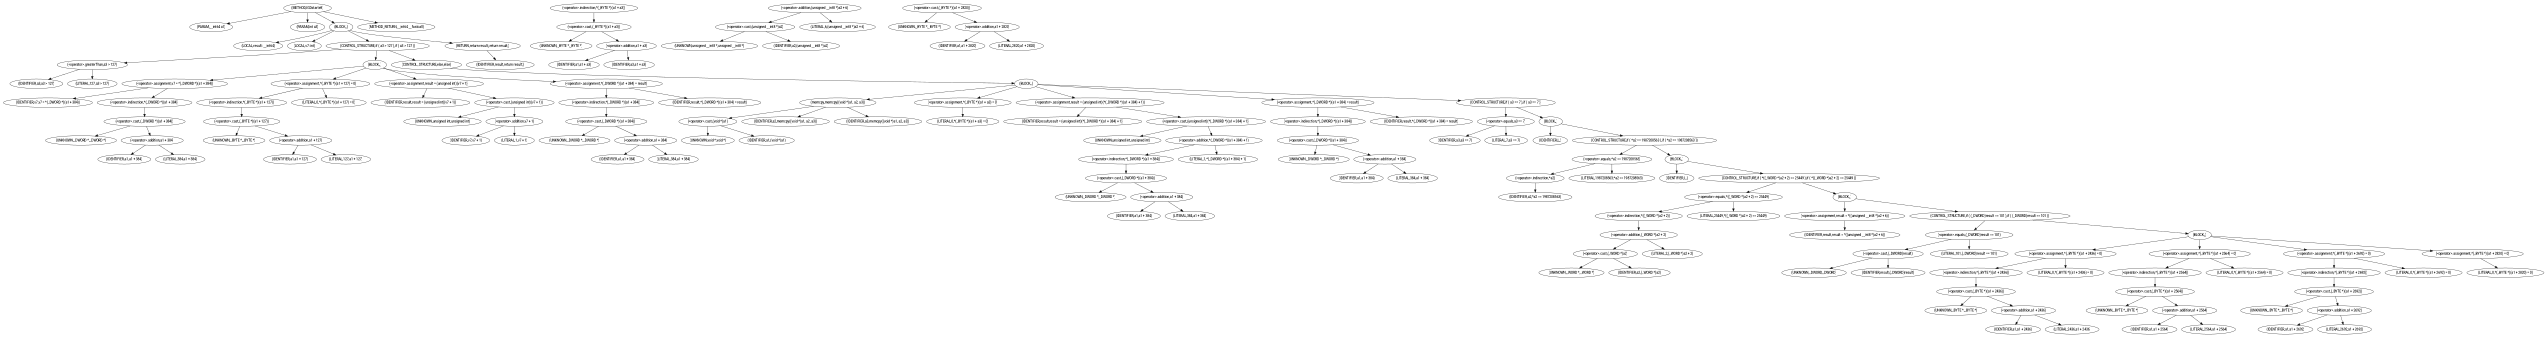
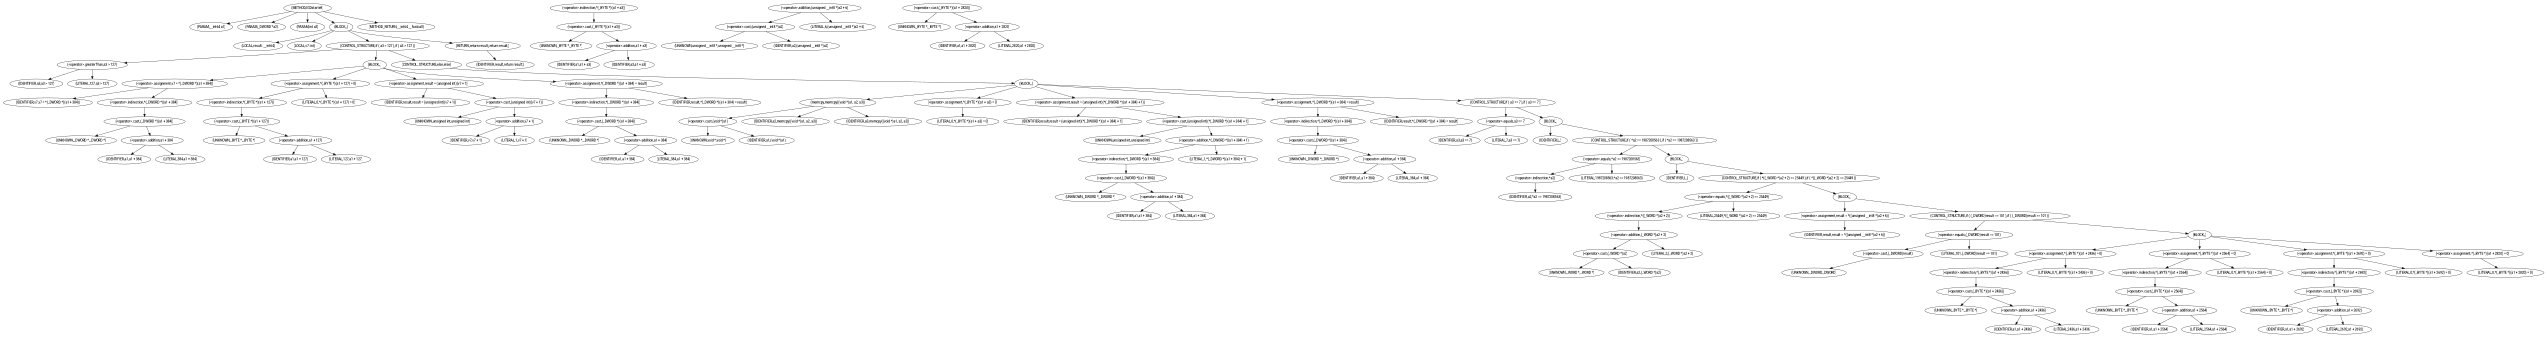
node "(PARAM,_DWORD *a2)": added
node "(IDENTIFIER,result,(_DWORD)result)": removed
